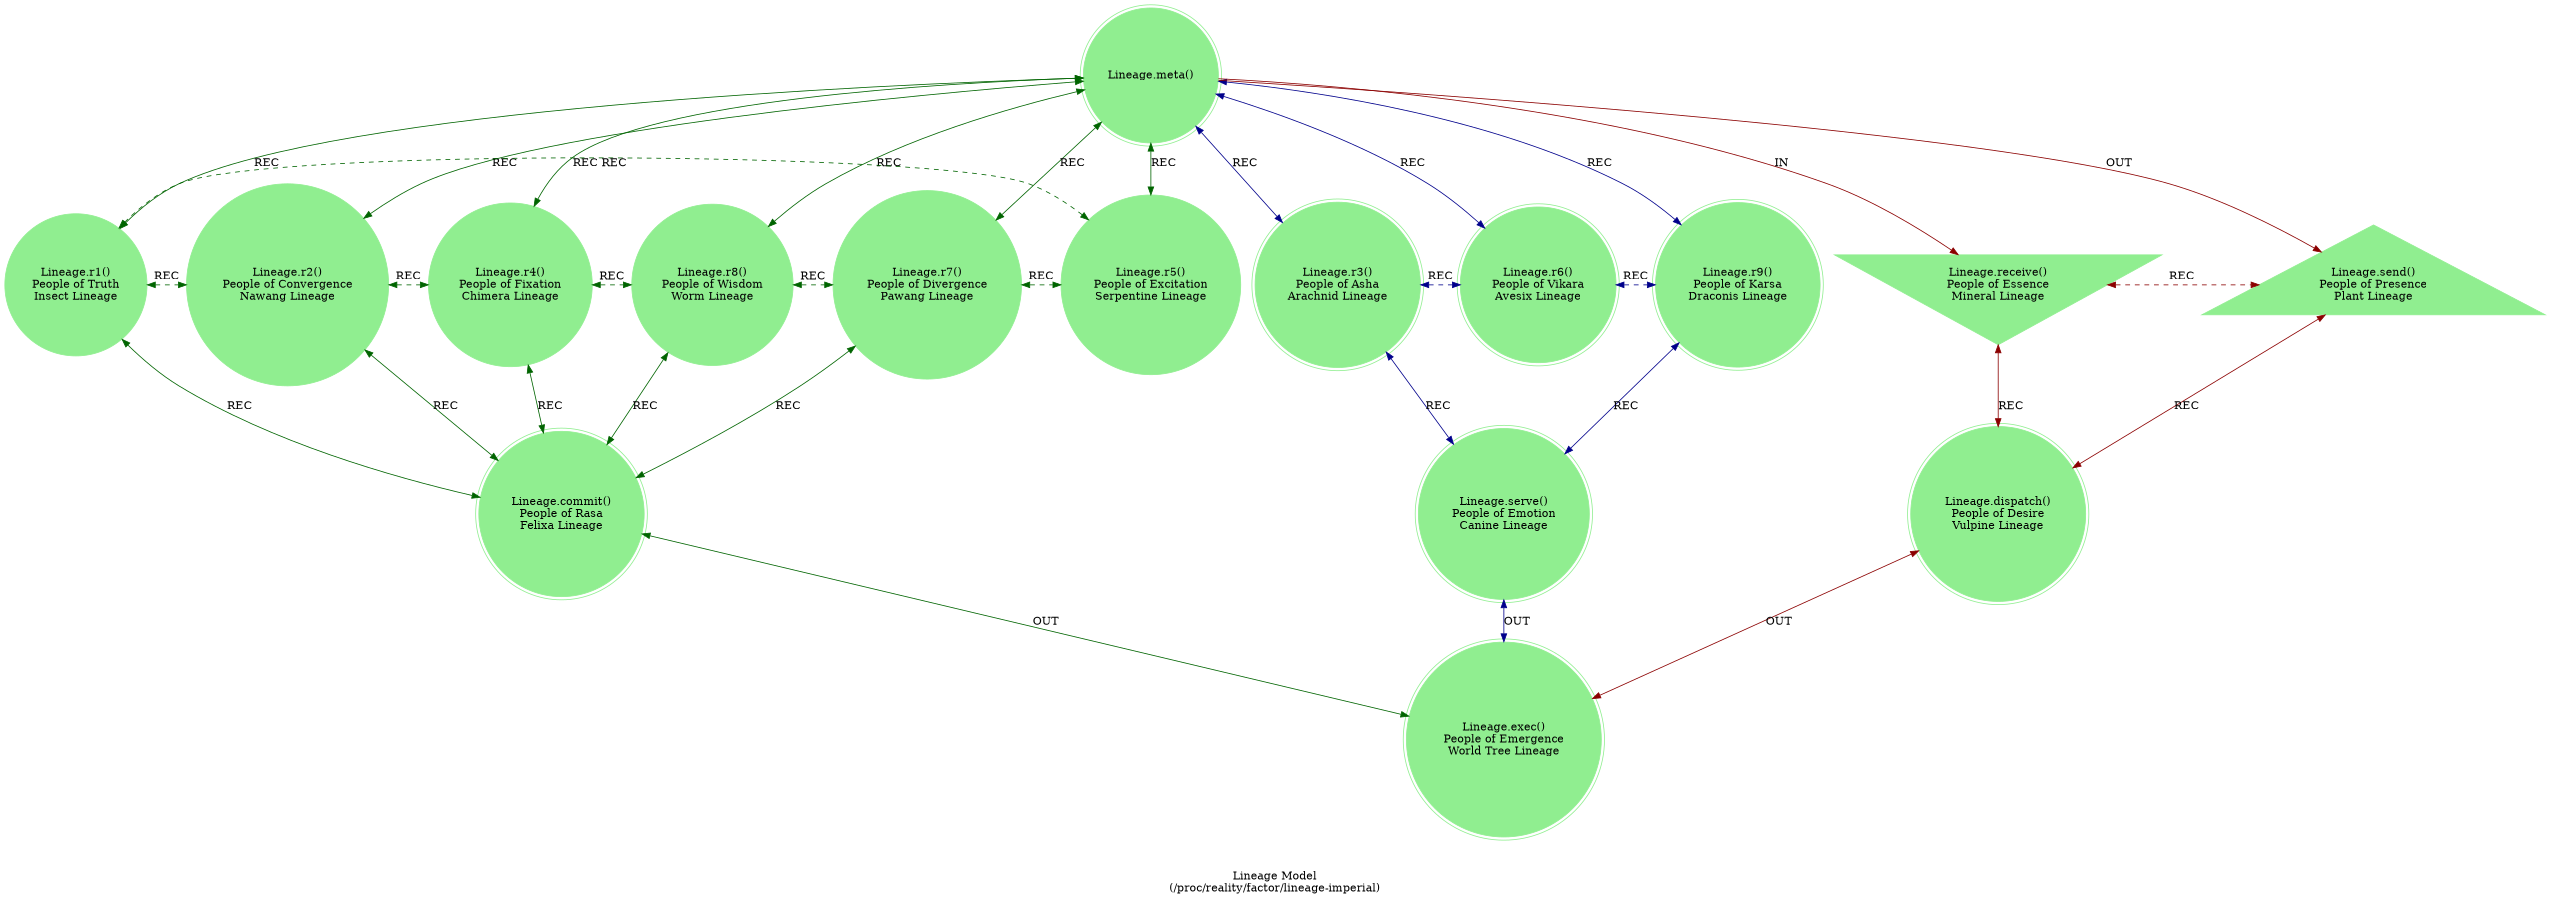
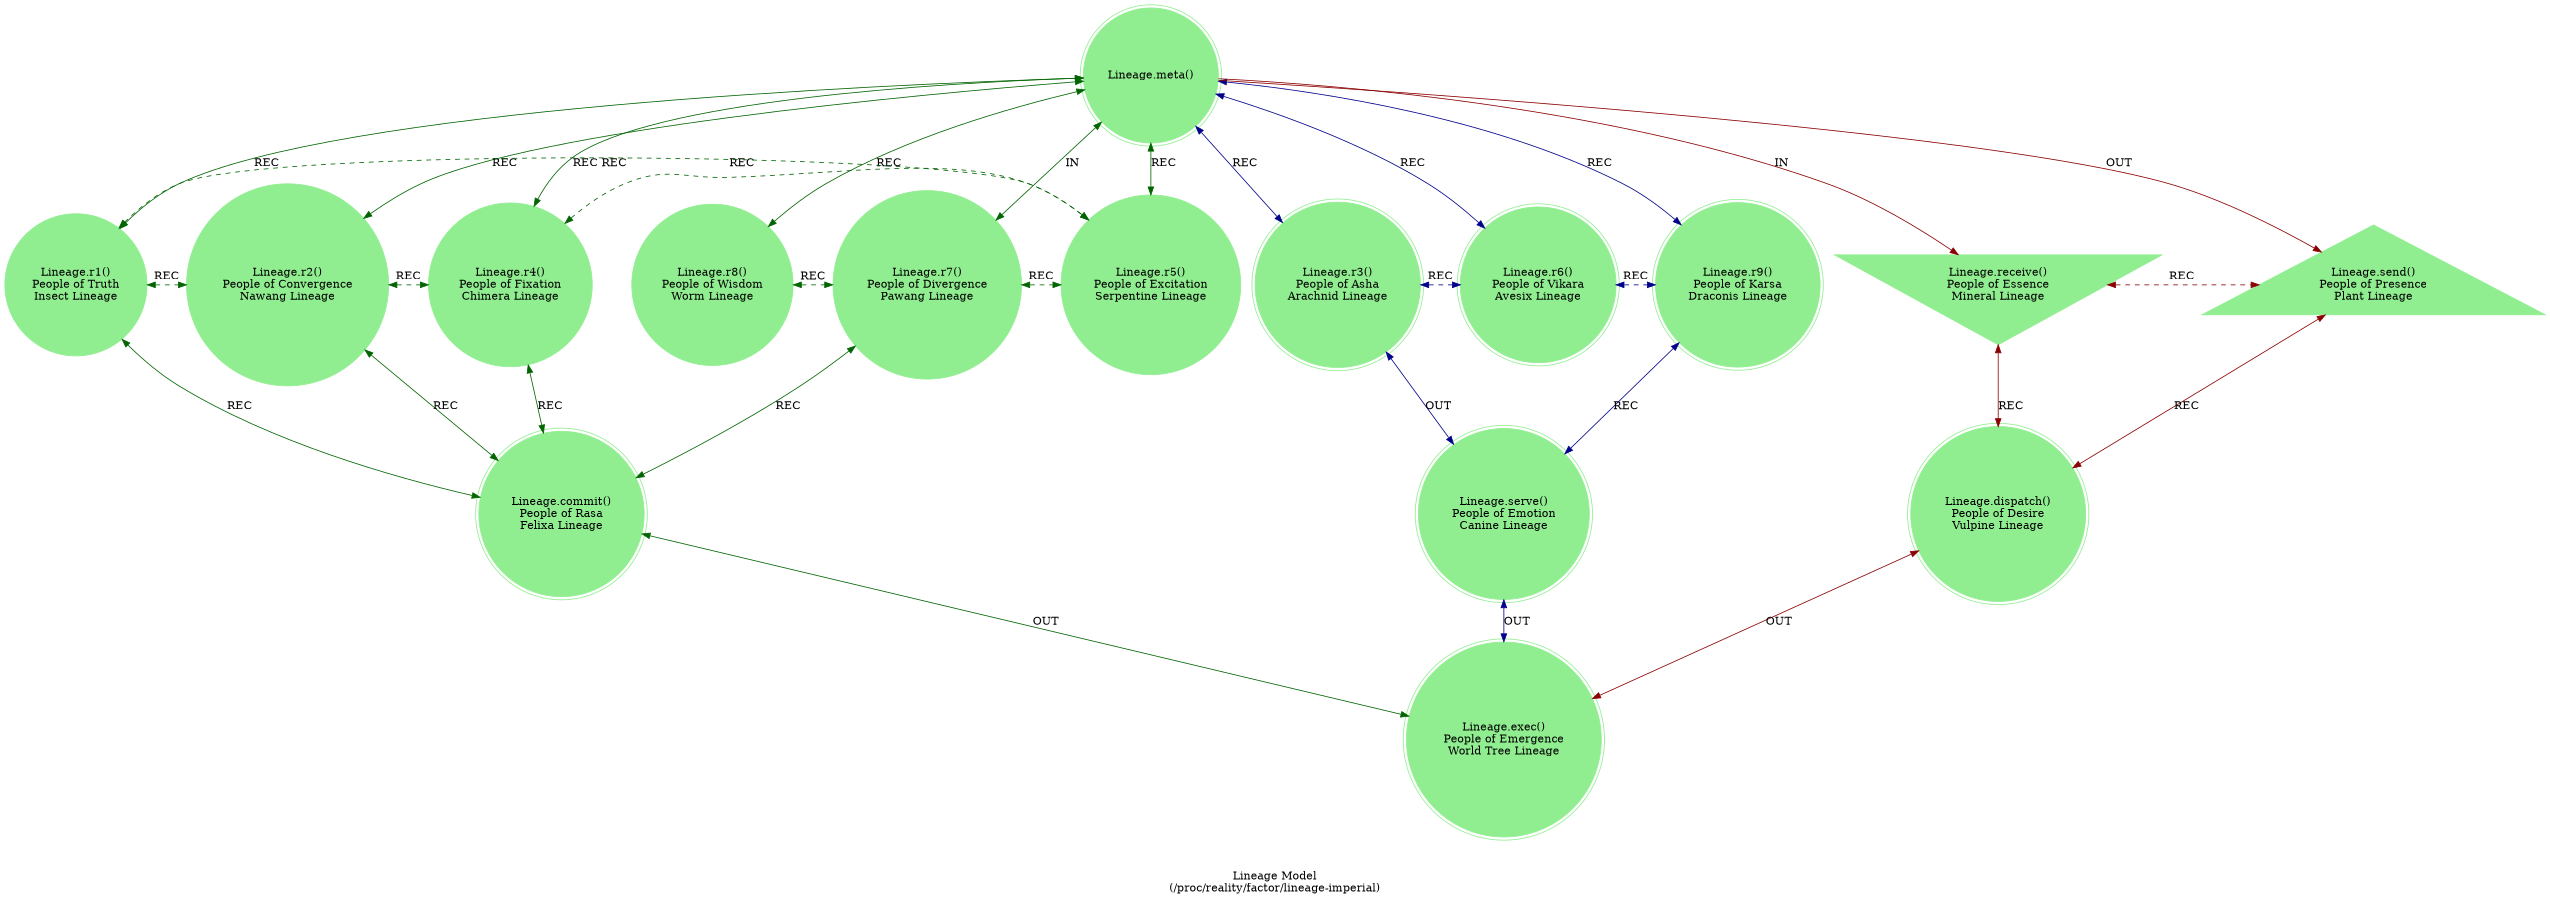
edge "Lineage.meta()" -- "Lineage.r7() People of Divergence Pawang Lineage": label "REC" -> "IN"
edge "Lineage.r4() People of Fixation Chimera Lineage" -- "Lineage.r8() People of Wisdom Worm Lineage": now "Lineage.r4() People of Fixation Chimera Lineage" -- "Lineage.r5() People of Excitation Serpentine Lineage"
edge "Lineage.r8() People of Wisdom Worm Lineage" -- "Lineage.commit() People of Rasa Felixa Lineage": removed, label "REC"
edge "Lineage.r3() People of Asha Arachnid Lineage" -- "Lineage.serve() People of Emotion Canine Lineage": label "REC" -> "OUT"
